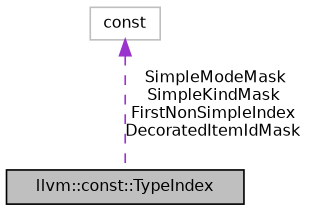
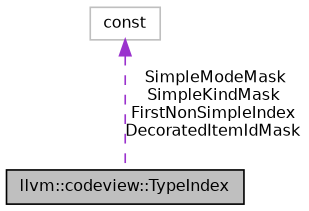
node "llvm::const::TypeIndex": label "llvm::const::TypeIndex" -> "llvm::codeview::TypeIndex"
